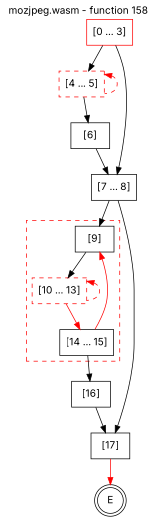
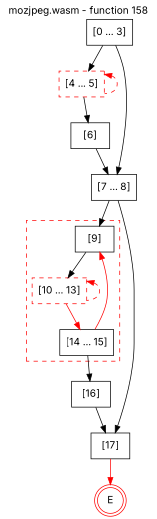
node "[0 ... 3]": color red -> black
node "E": color black -> red
